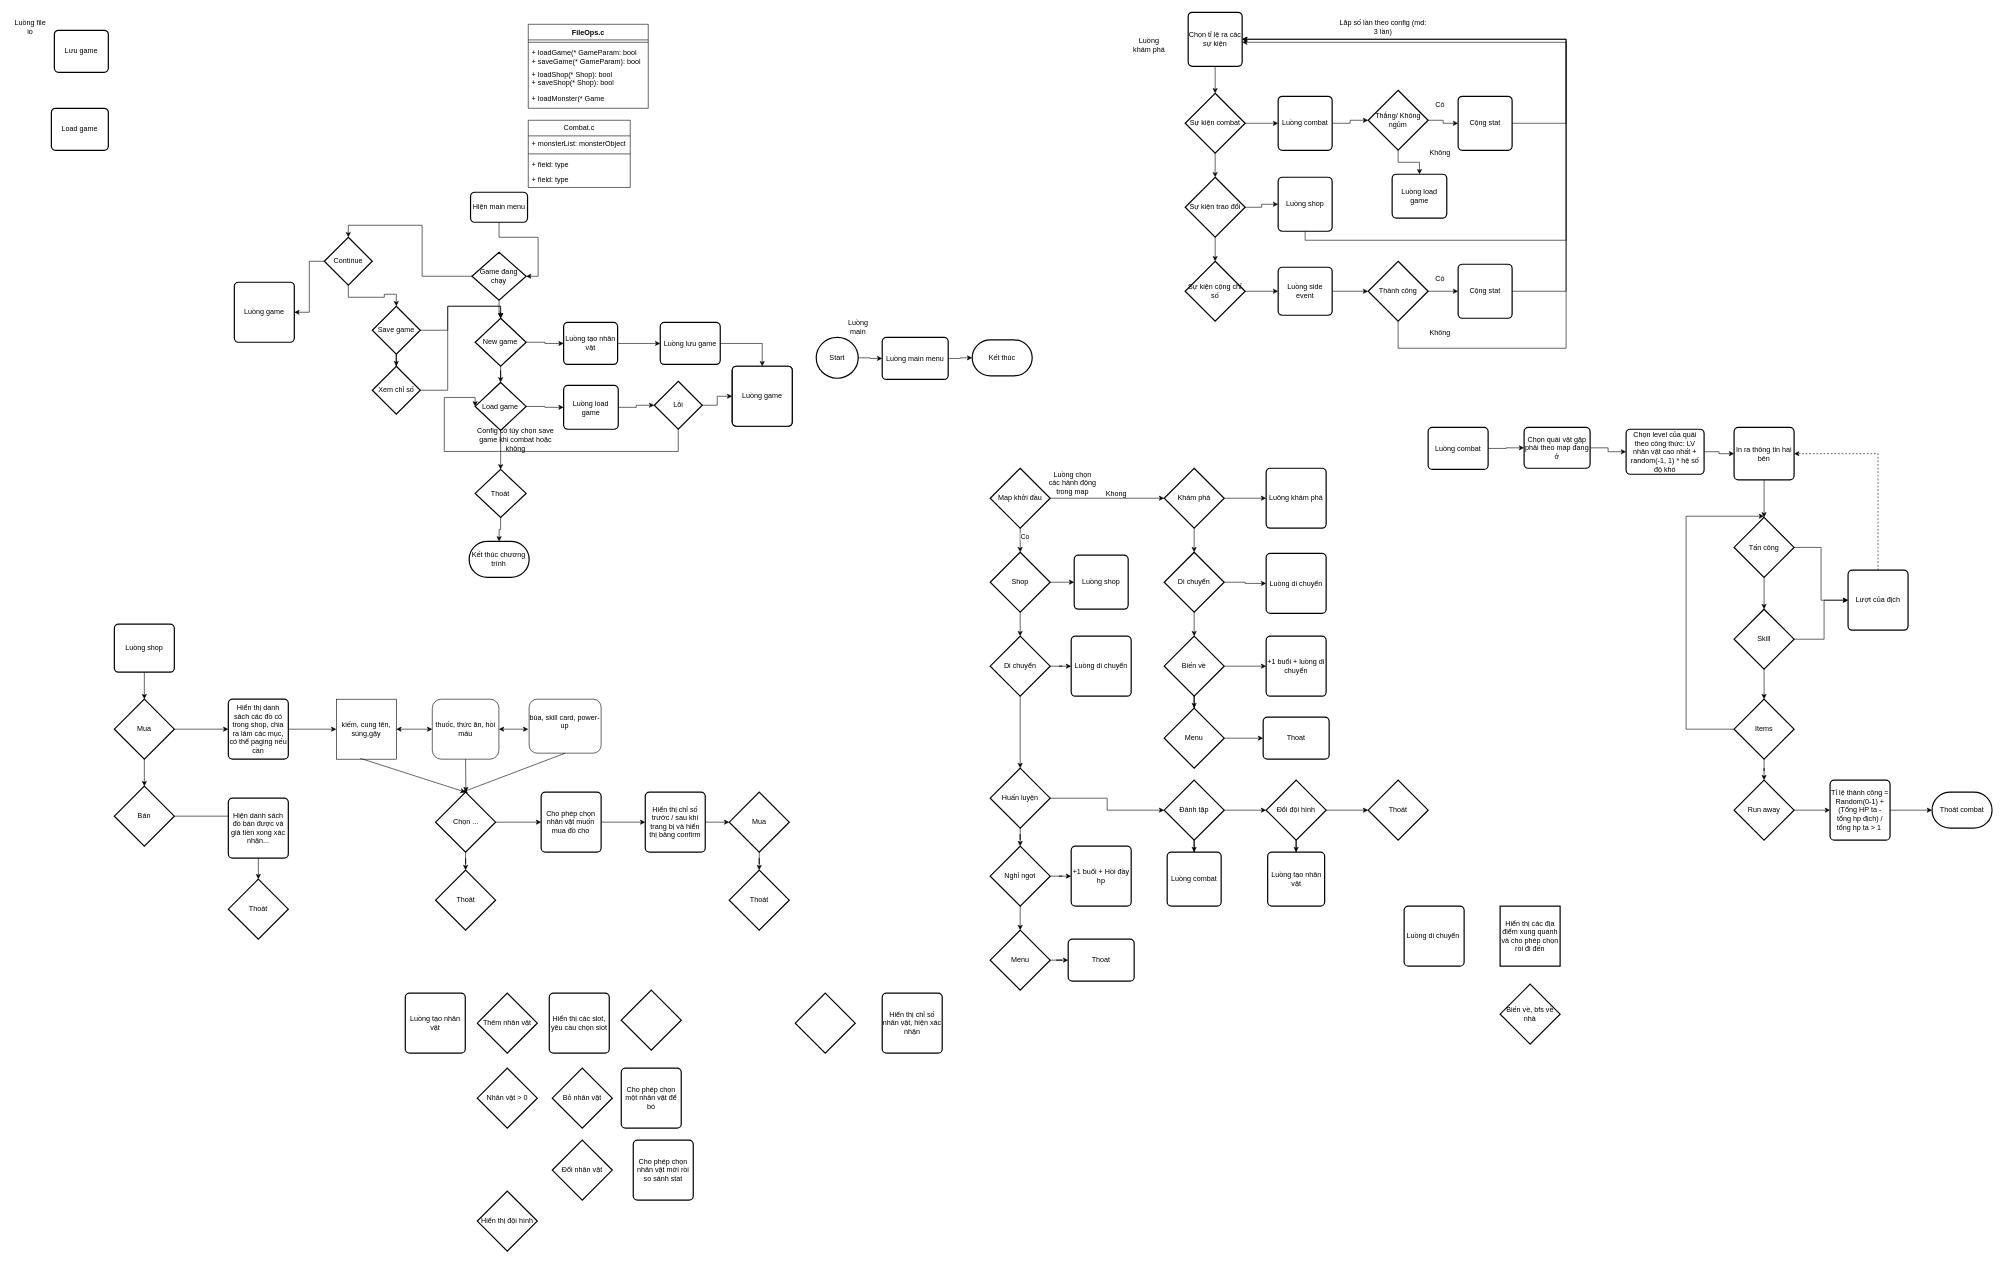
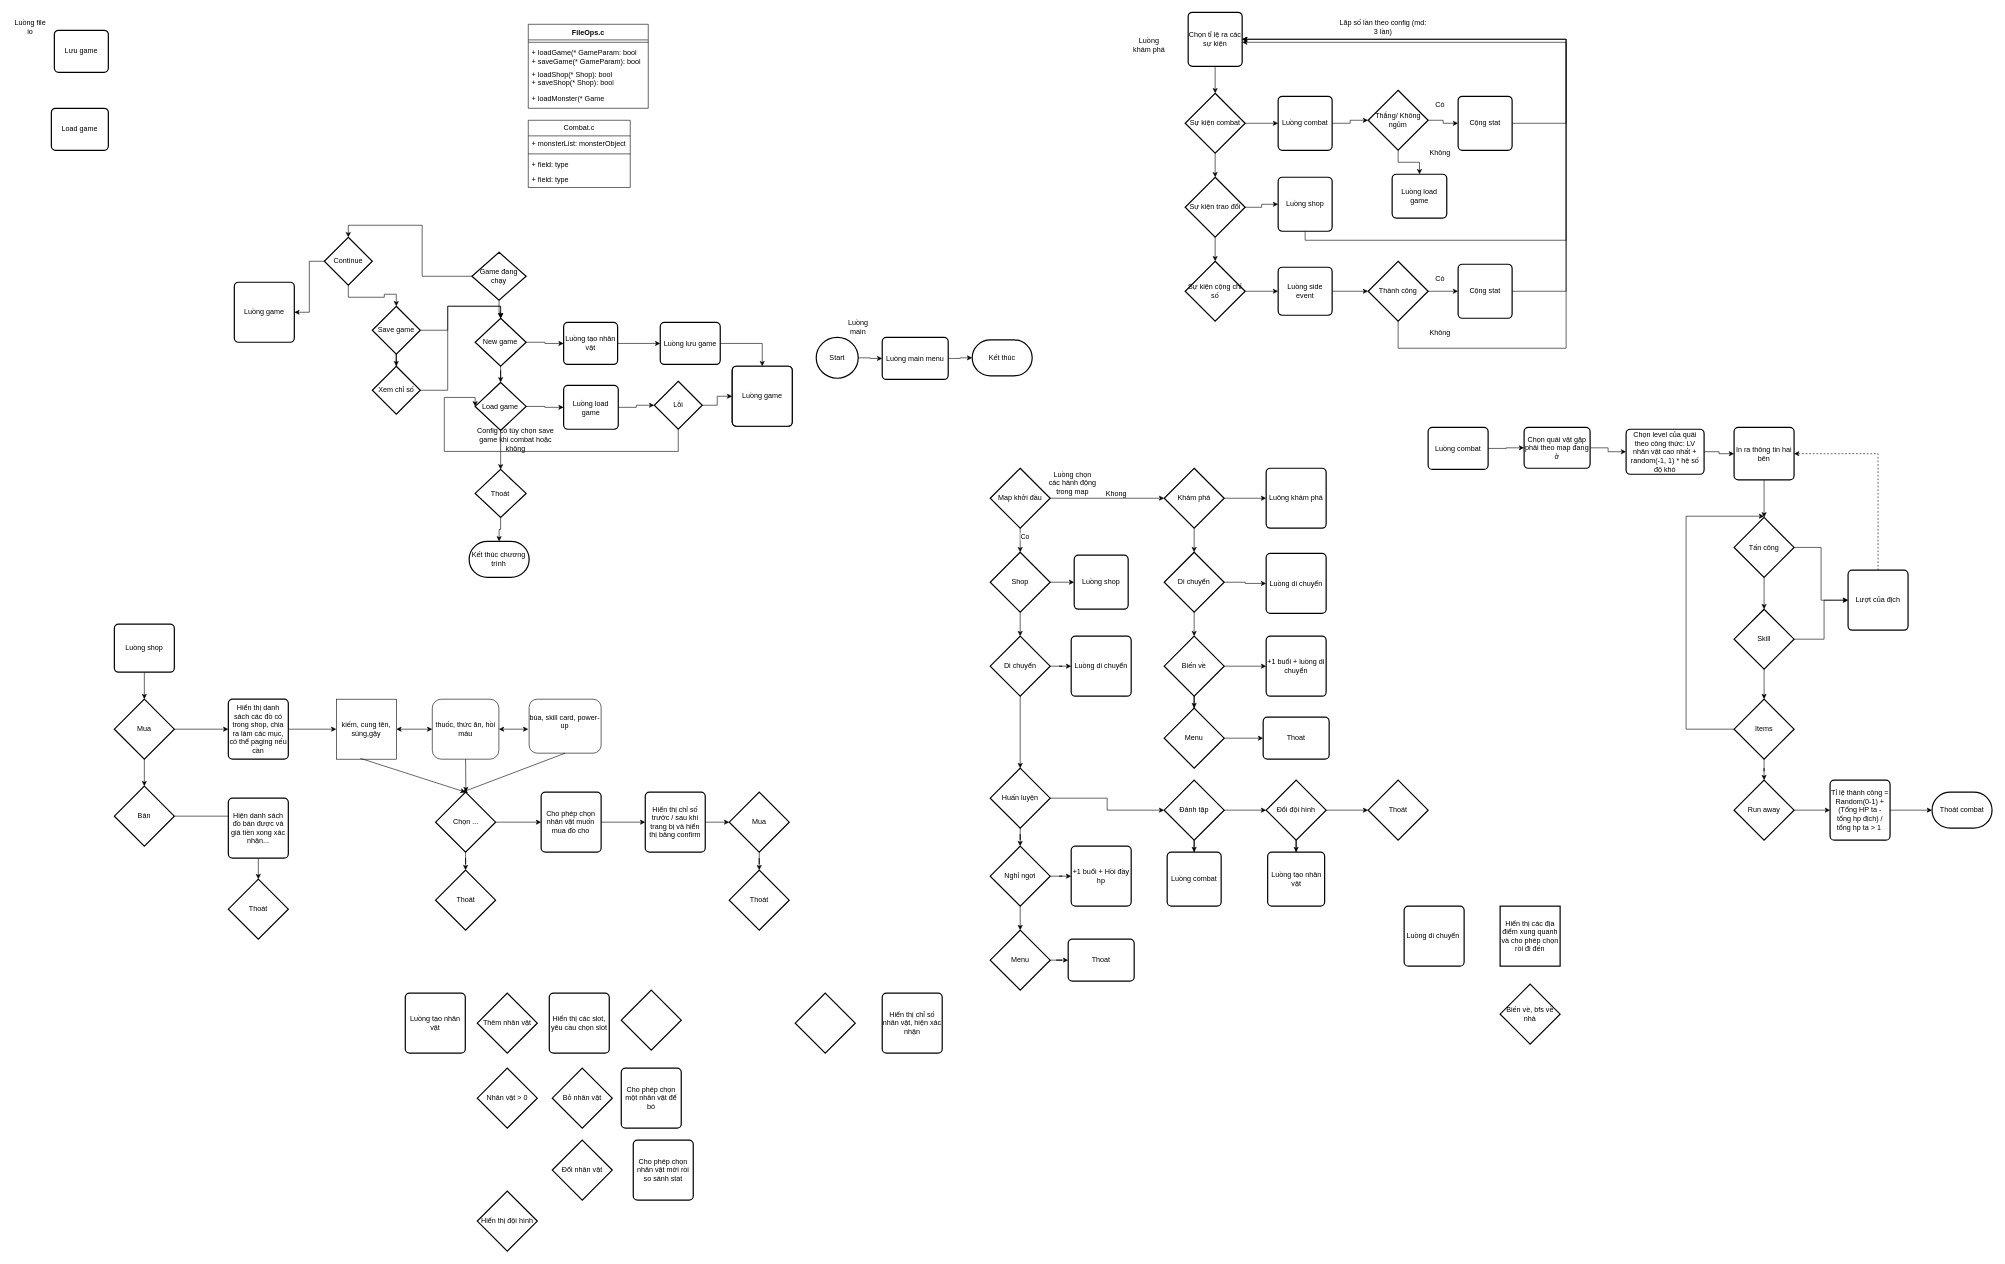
node "Hiện main menu": removed
edge "Hiện main menu" -> "Game đang chạy": removed
